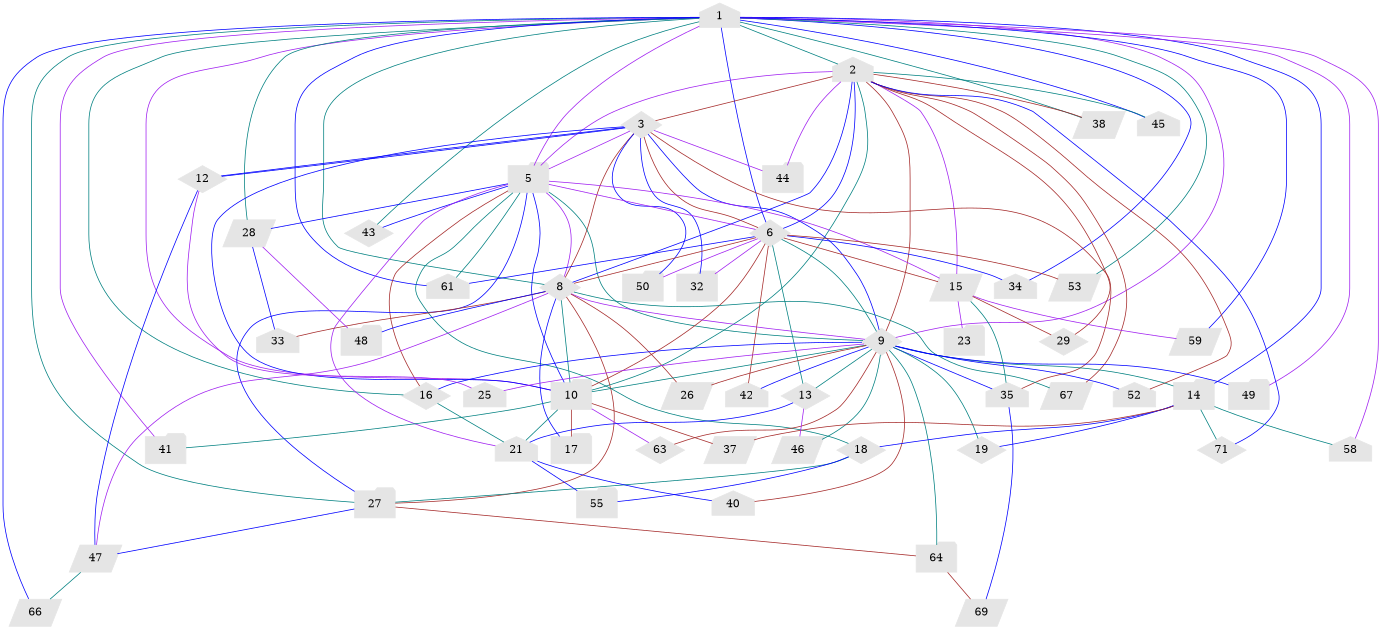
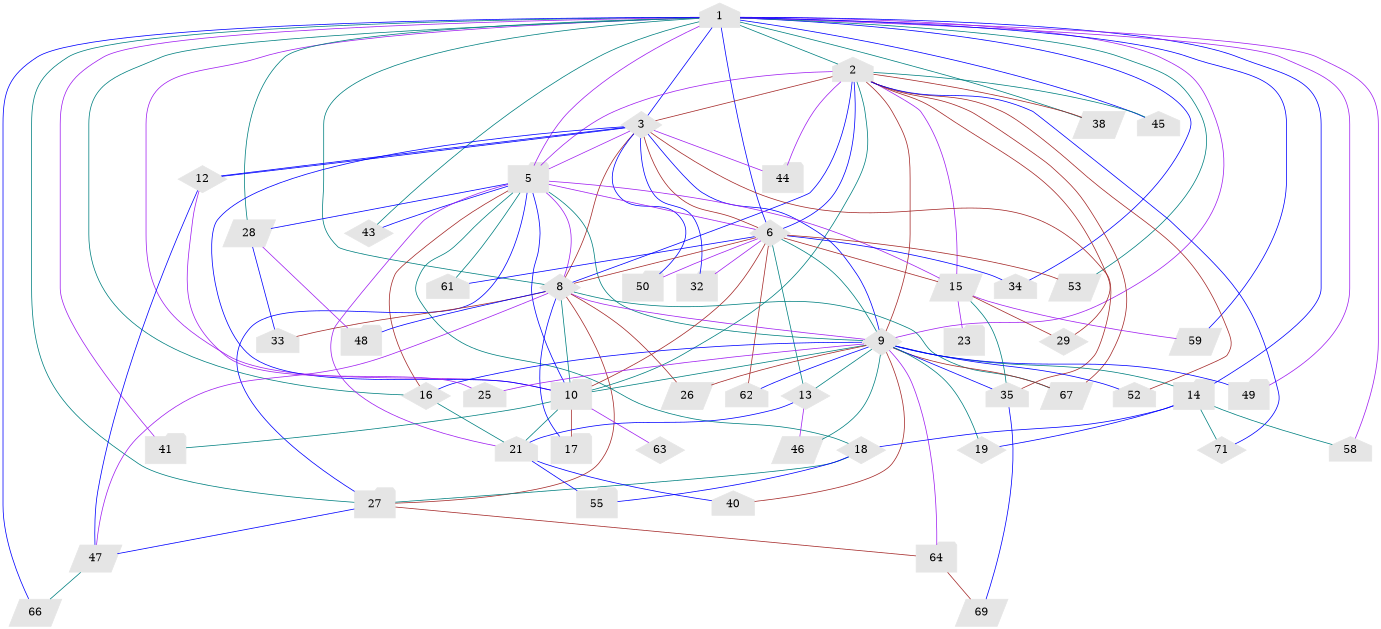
edge "1" -- "61": now "1" -- "3"
node "42": label "42" -> "62"
edge "9" -- "63": now "9" -- "67"
edge "9" -- "64": color teal -> purple
node "37": removed
